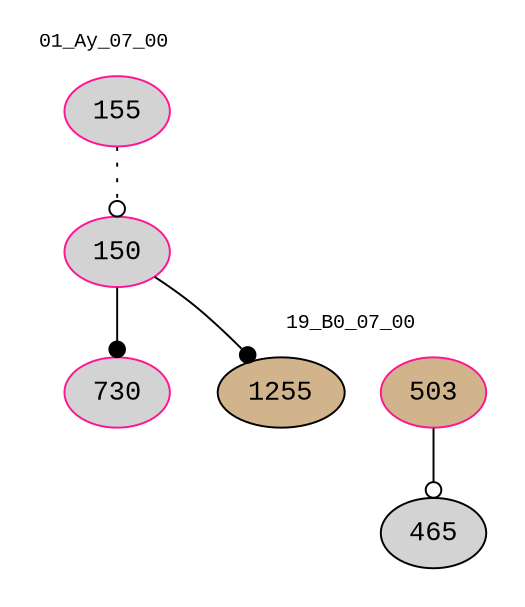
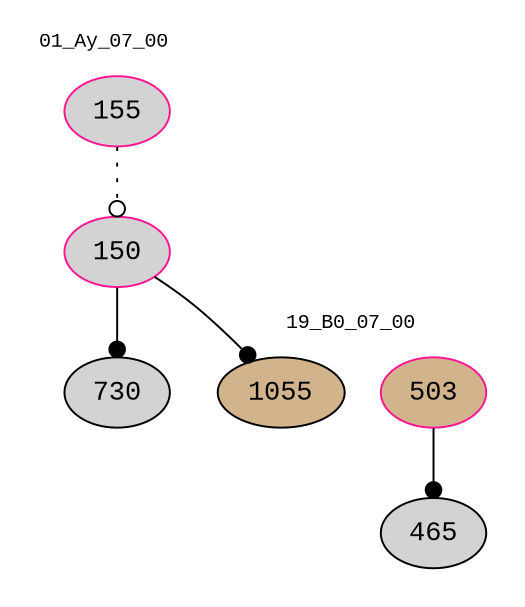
node "730": color deeppink -> black
node "1255": label "1255" -> "1055"
edge "503" -> "465": arrowhead odot -> dot
